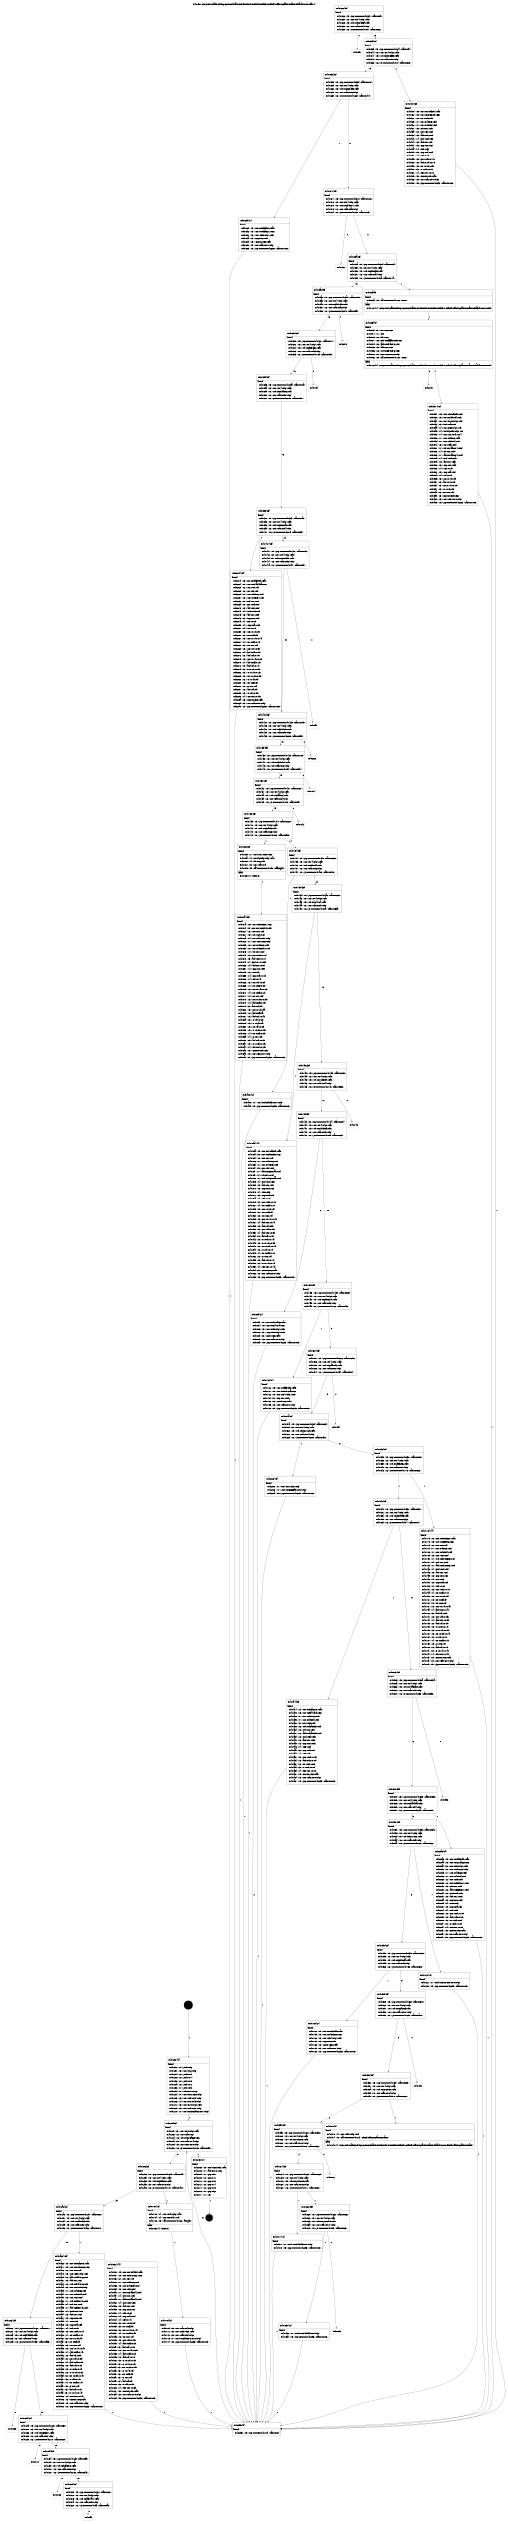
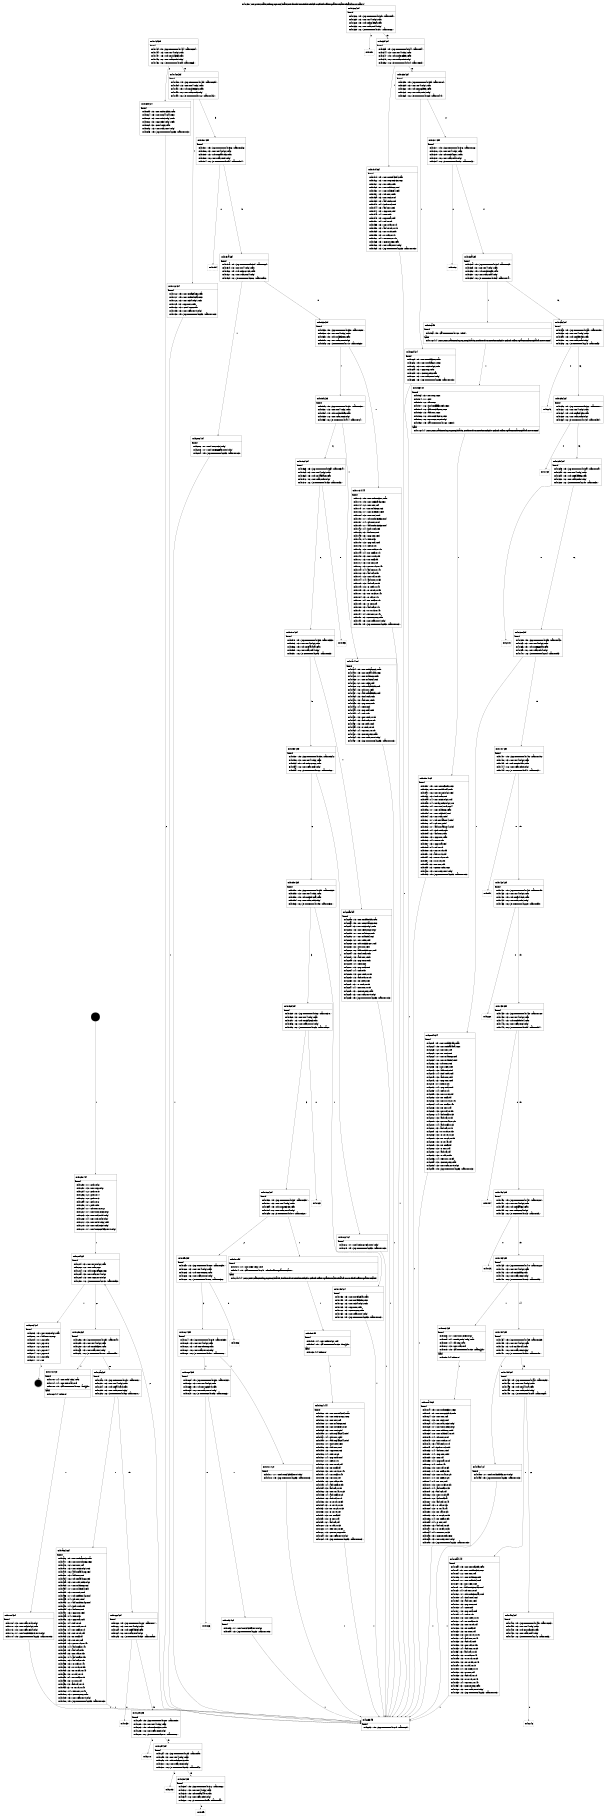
edge "0x40196f [40]" -> "0x4021d0": now "0x4013d5 [25]" -> "0x4021d0"
edge "0x4014b6 [25]" -> "0x4014cf [25]": removed, label "12"
node "0x401b79 [9]": added
